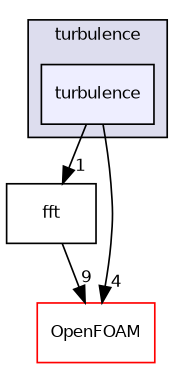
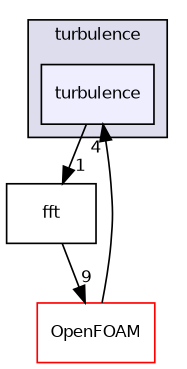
edge "turbulence" -> "OpenFOAM": reversed
